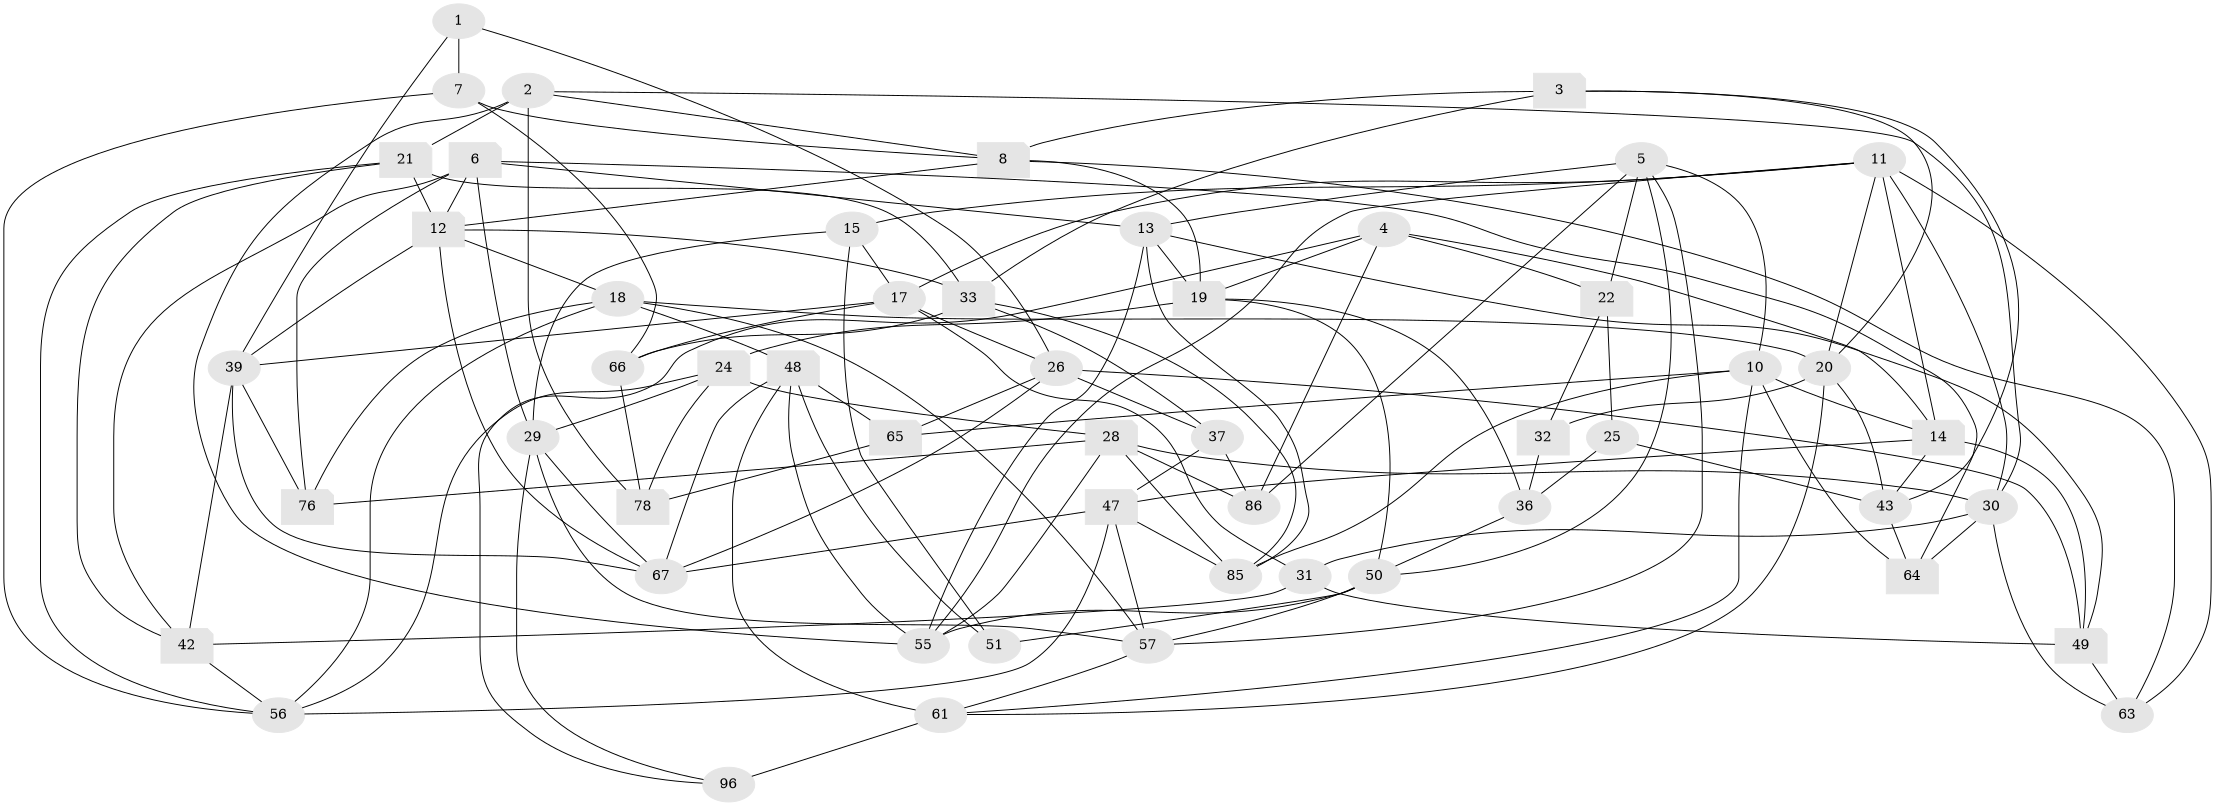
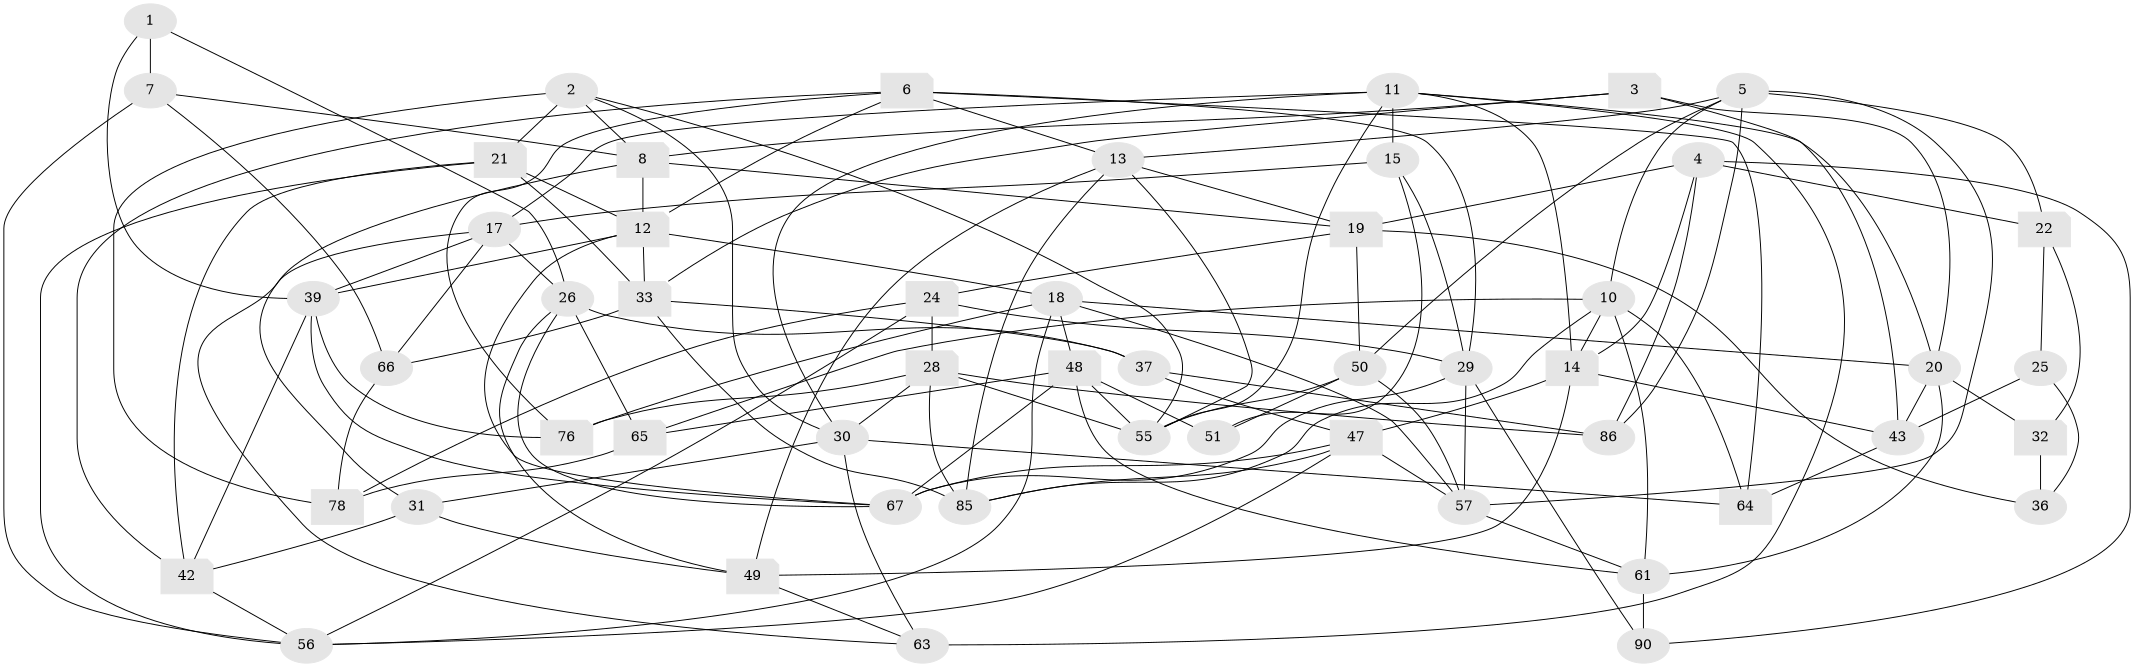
edge "36" -- "50": removed
node "96": label "96" -> "90"
